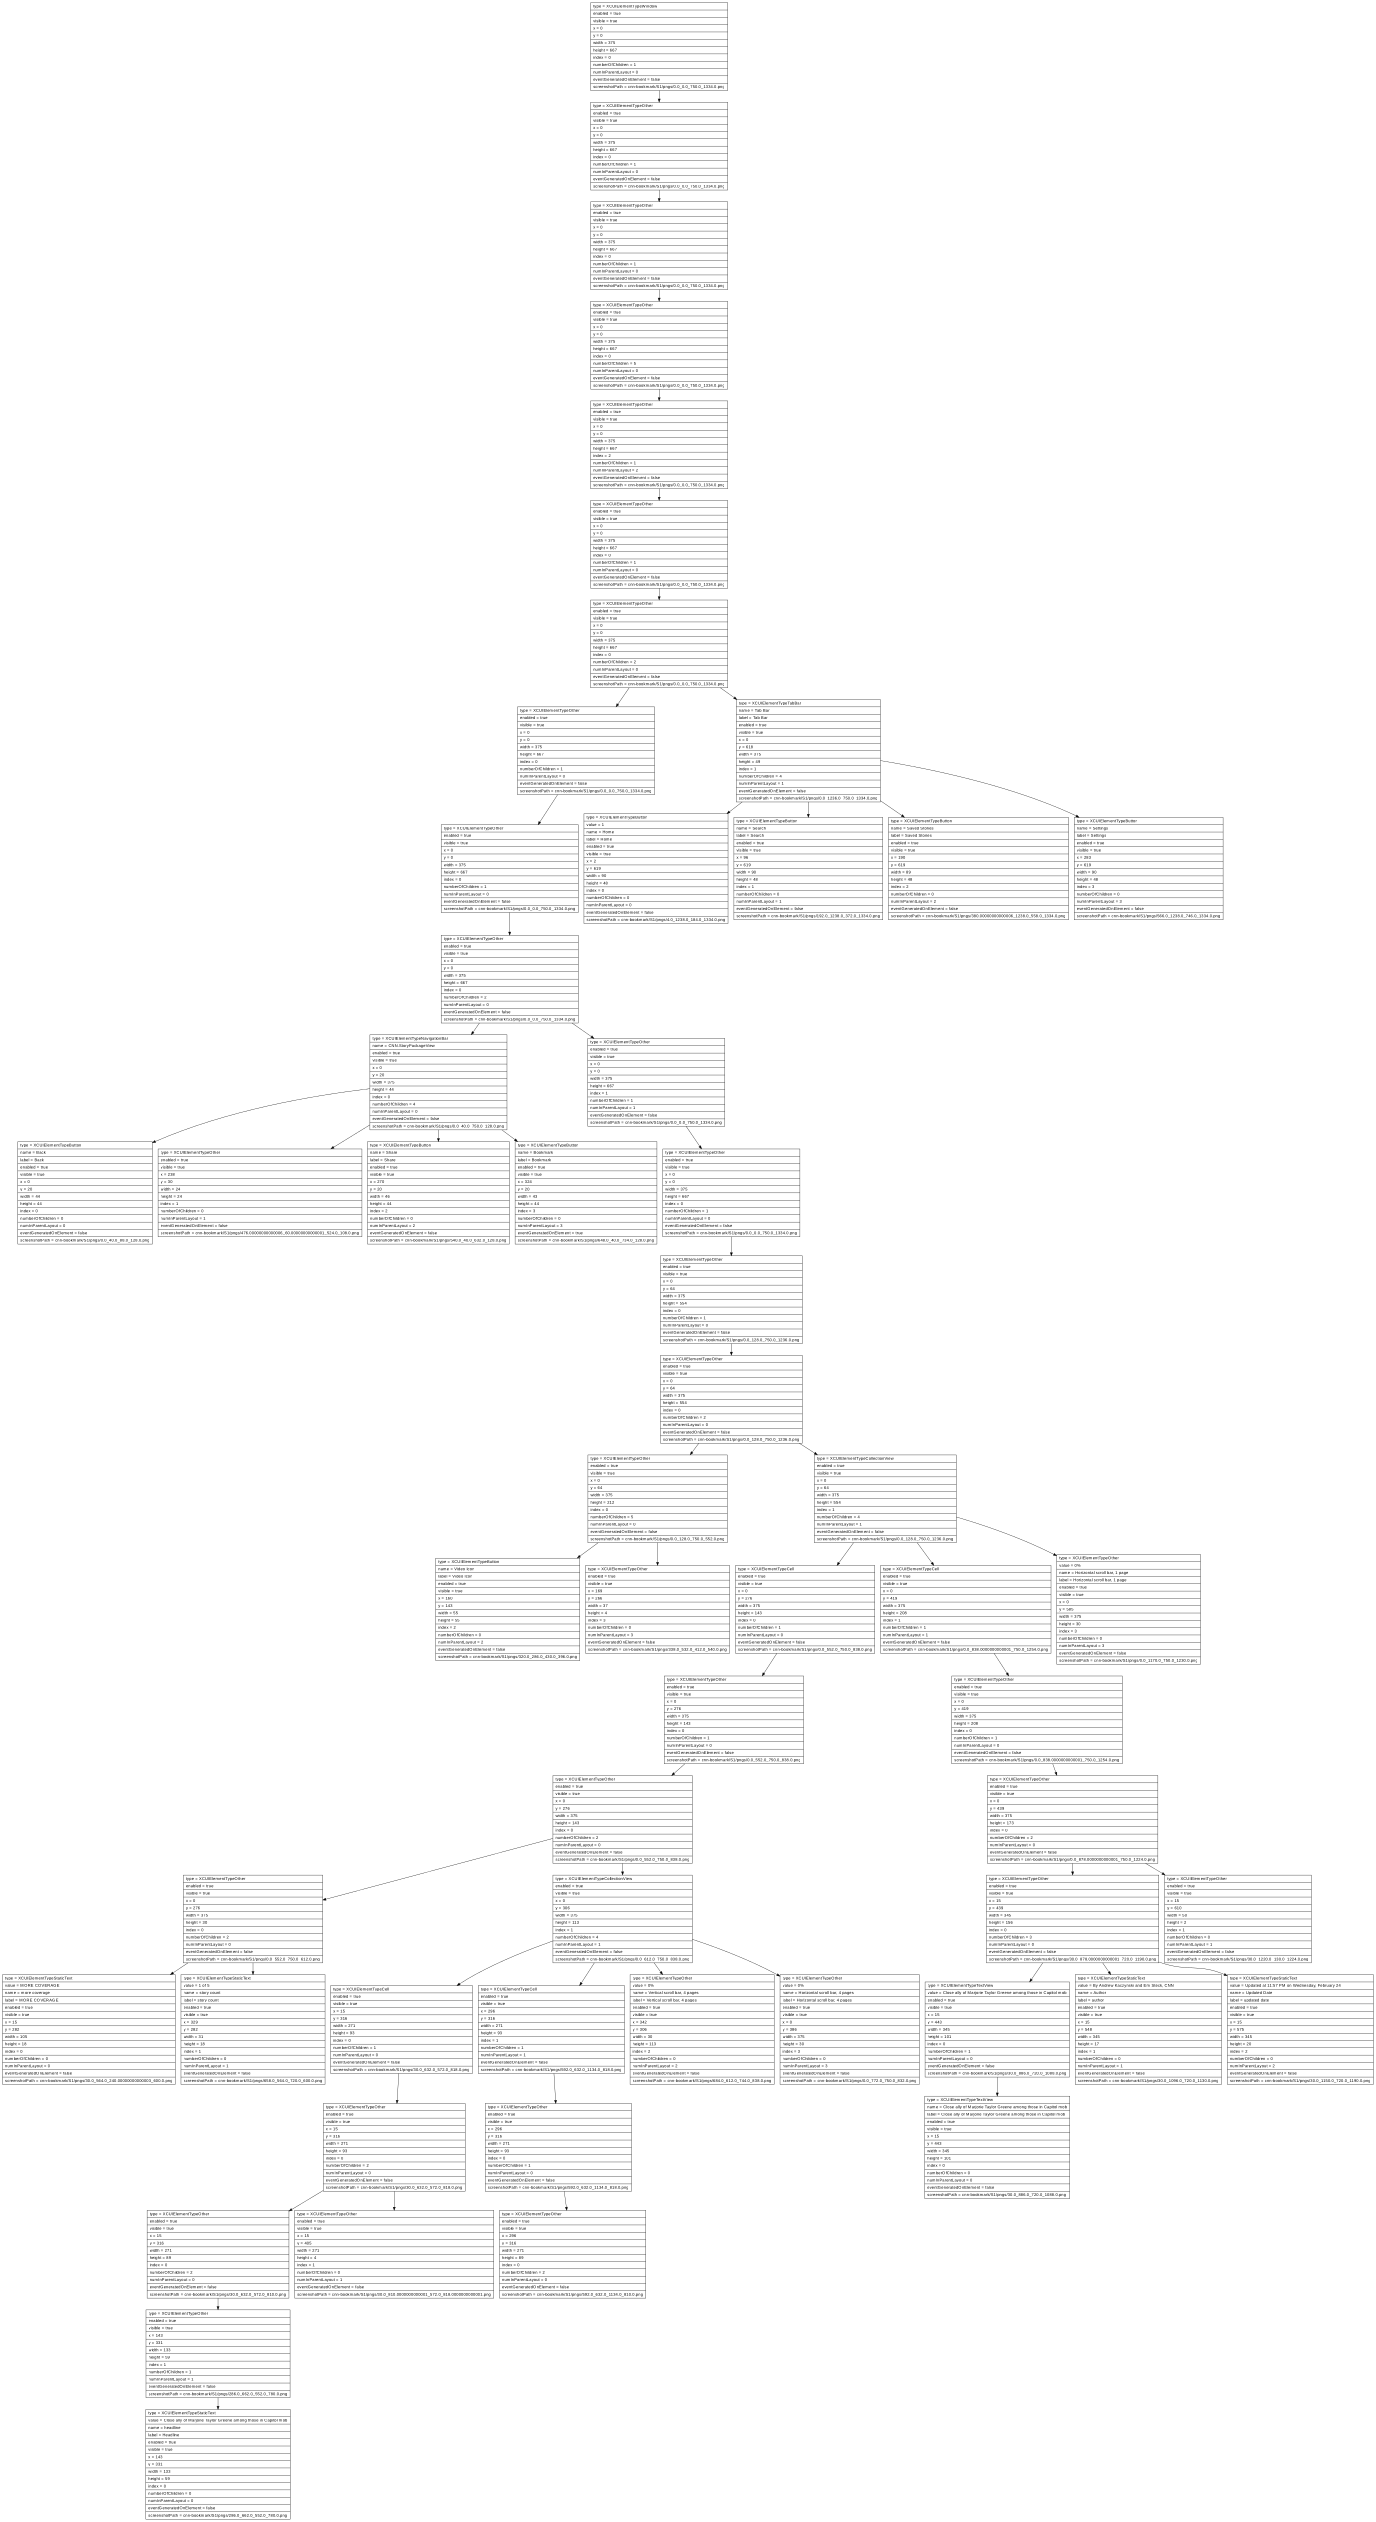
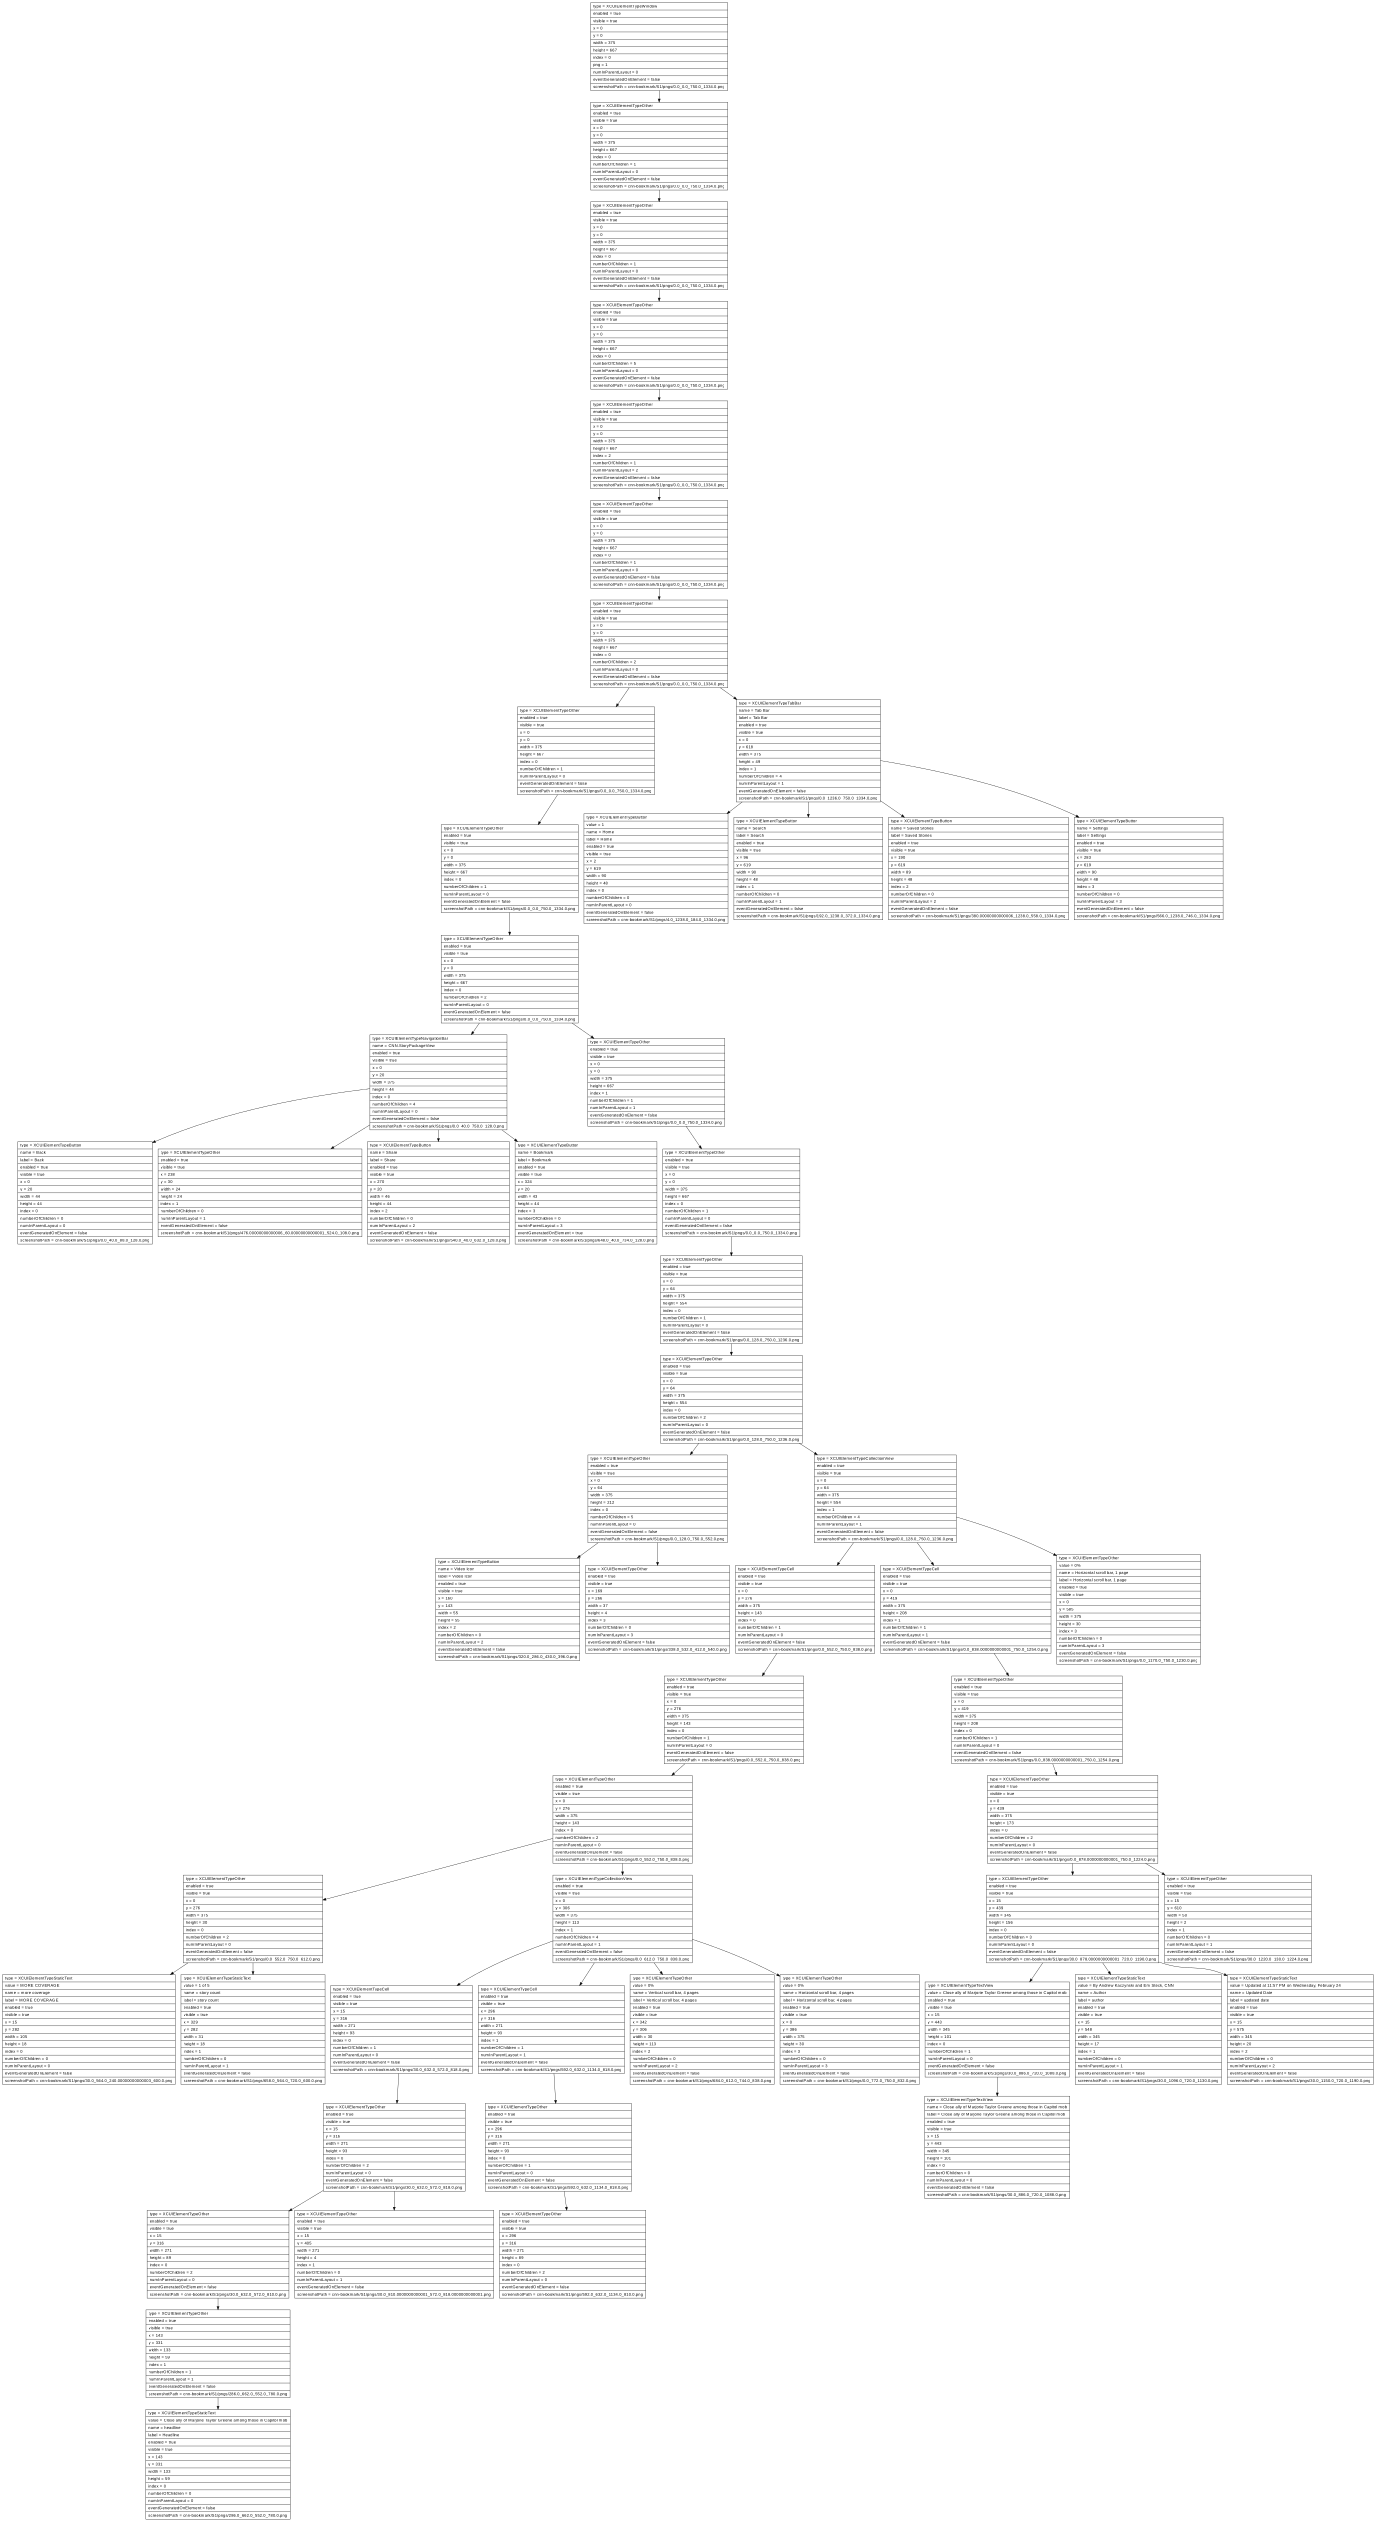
node "type = XCUIElementTypeWindow": text "numberOfChildren = 1" -> "png = 1"
